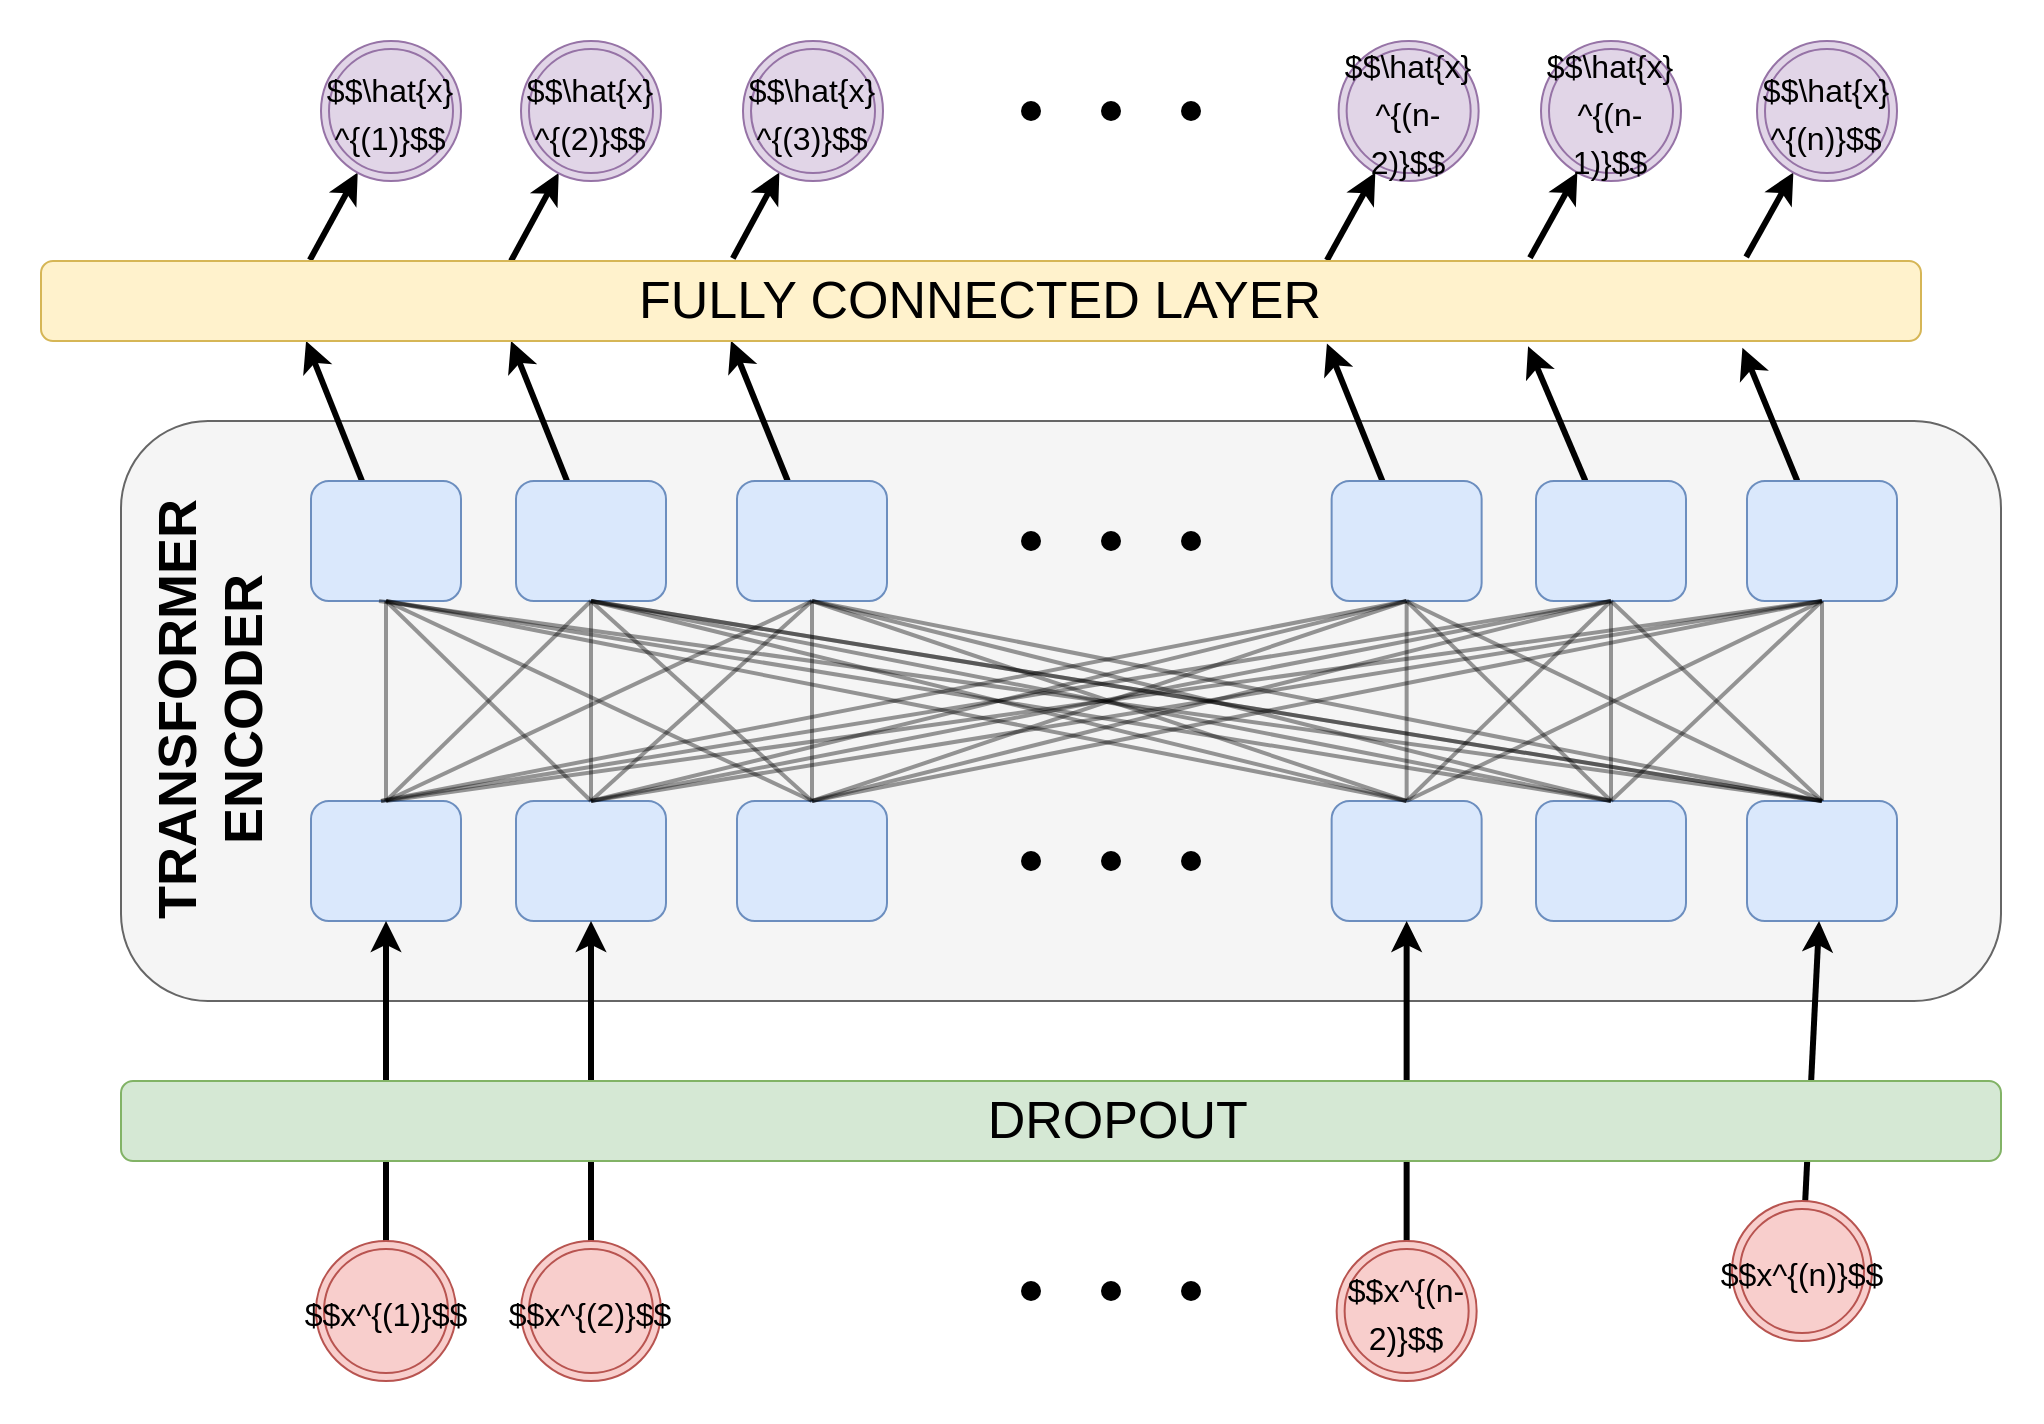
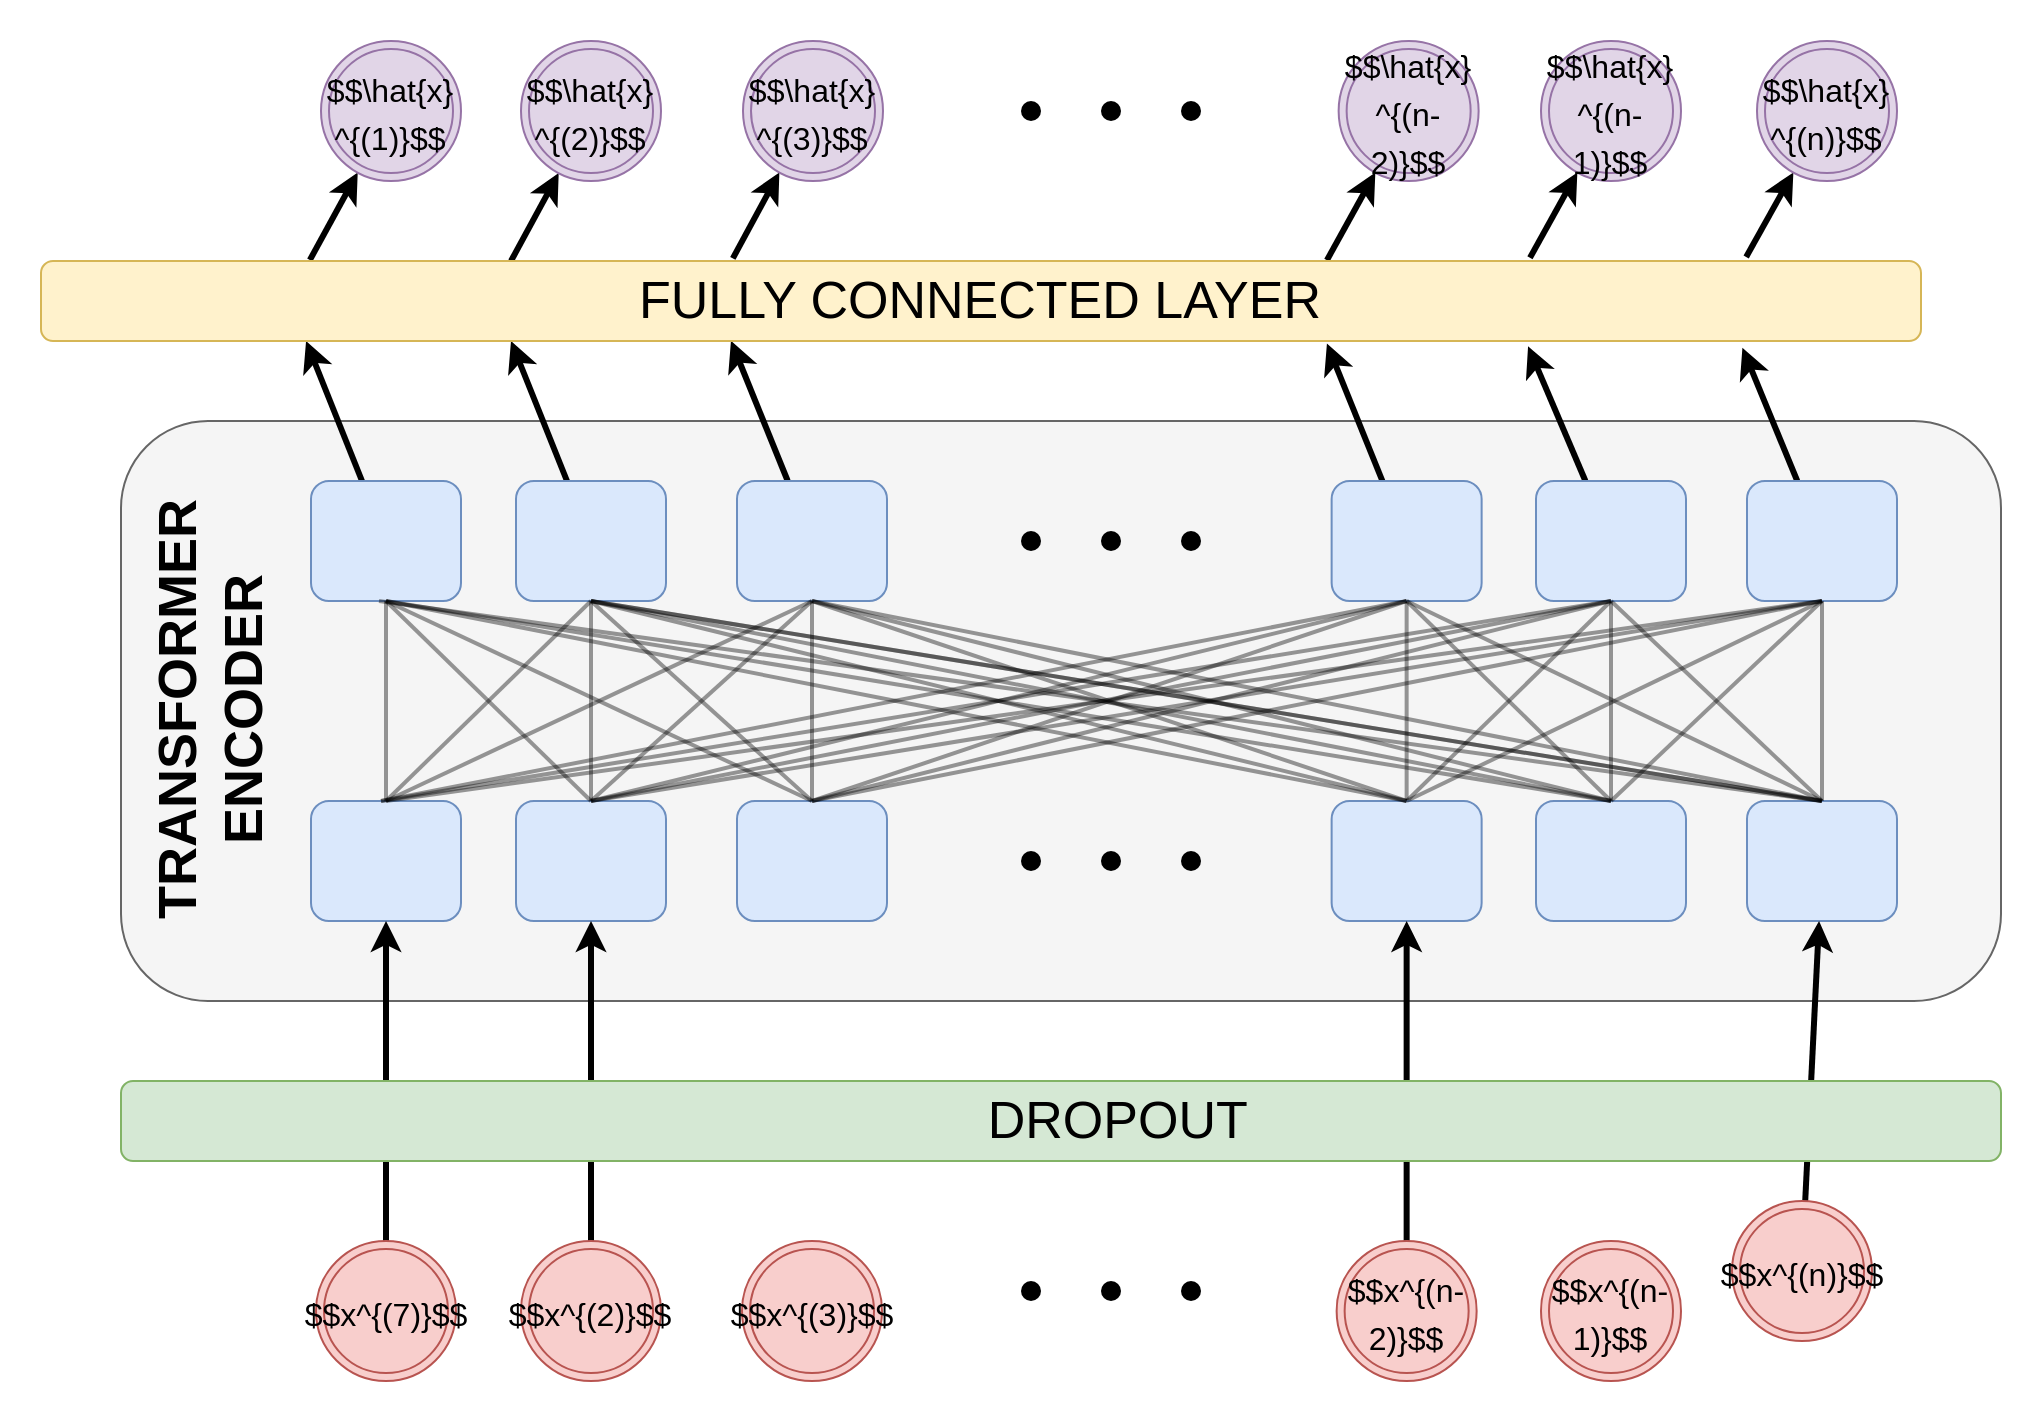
node "$$x^{(1)}$$": label "$$x^{(1)}$$" -> "$$x^{(7)}$$"
node "$$x^{(3)}$$": added
node "$$x^{(n-1)}$$": added
